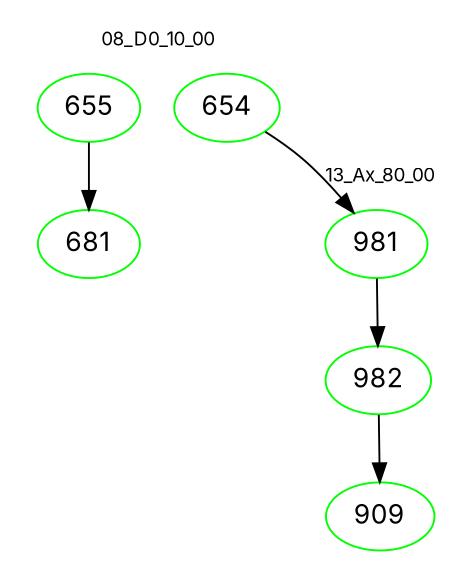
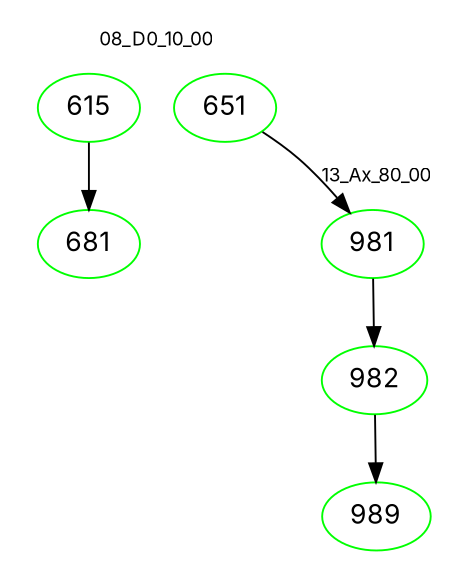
node "655": label "655" -> "615"
node "654": label "654" -> "651"
node "909": label "909" -> "989"
